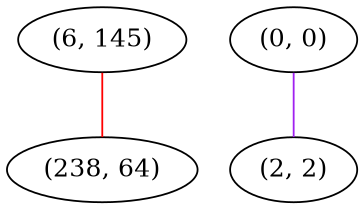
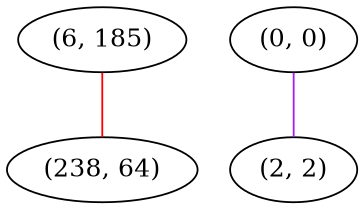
node "(6, 145)": label "(6, 145)" -> "(6, 185)"
